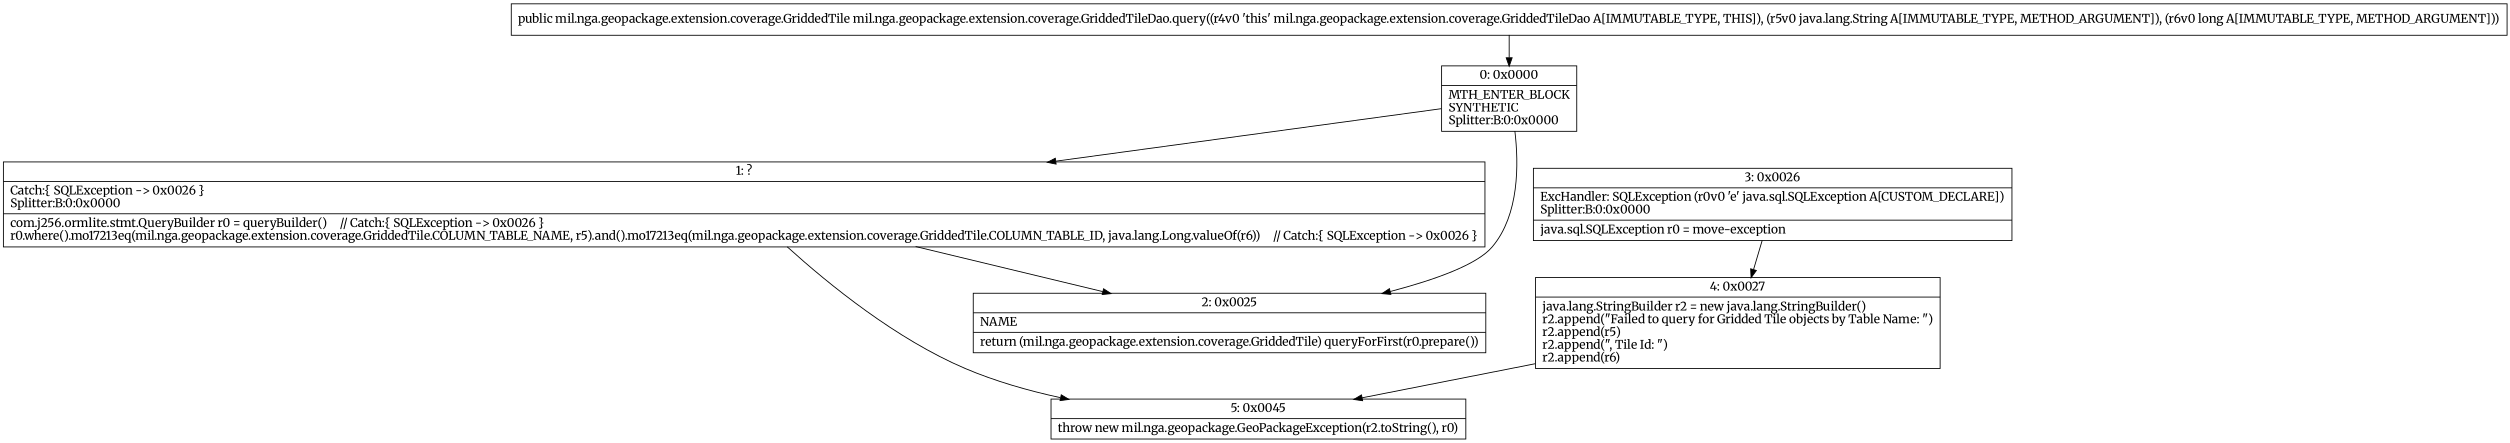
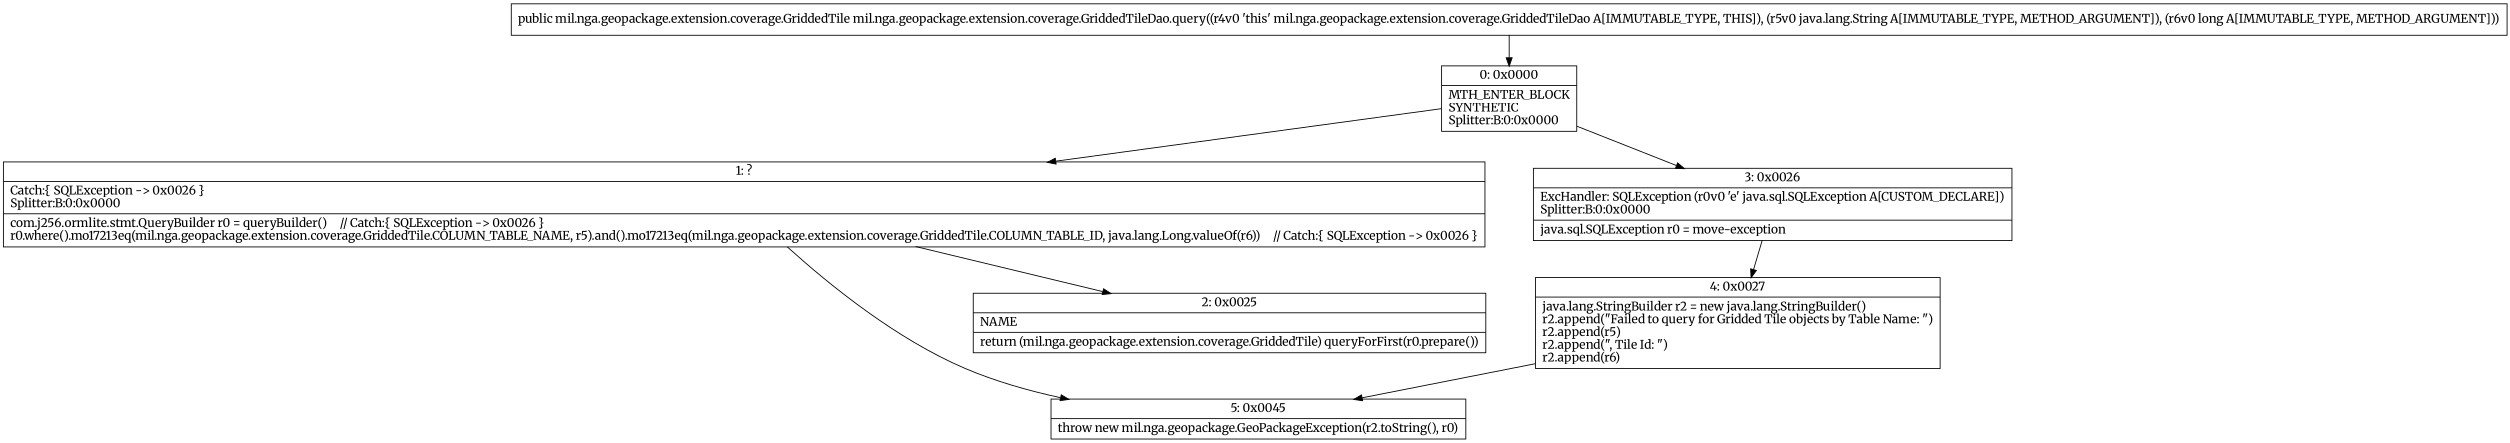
edge "0: 0x0000" -> "2: 0x0025": now "0: 0x0000" -> "3: 0x0026"
